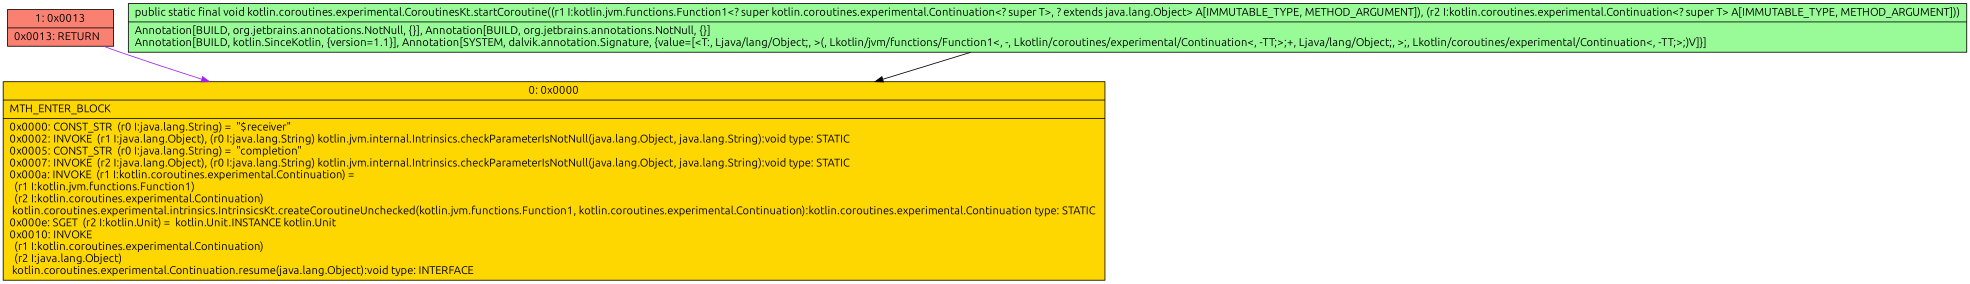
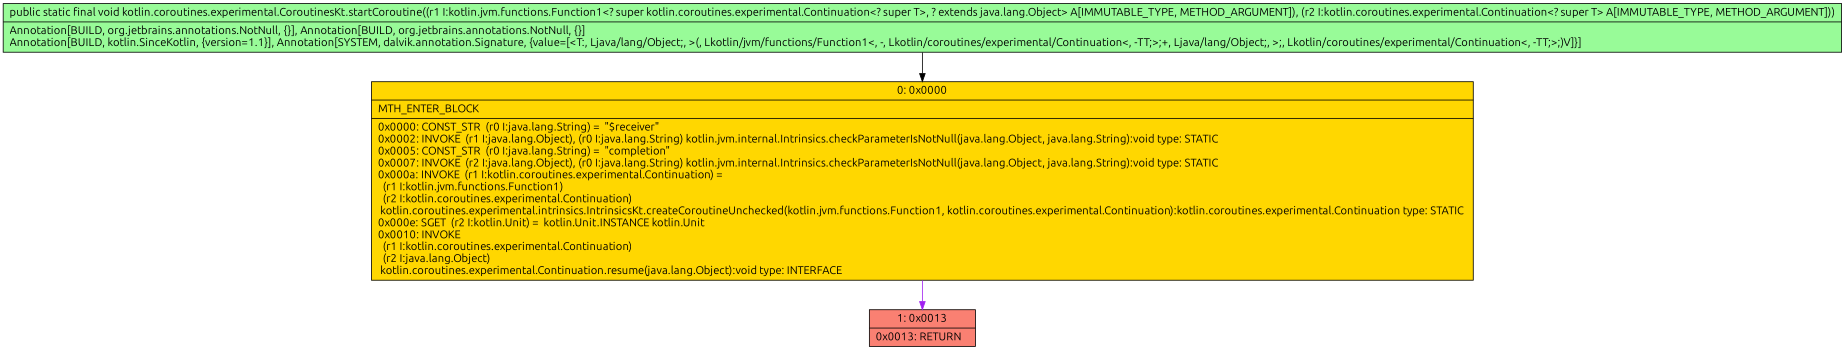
edge "1: 0x0013" -> "0: 0x0000": reversed
